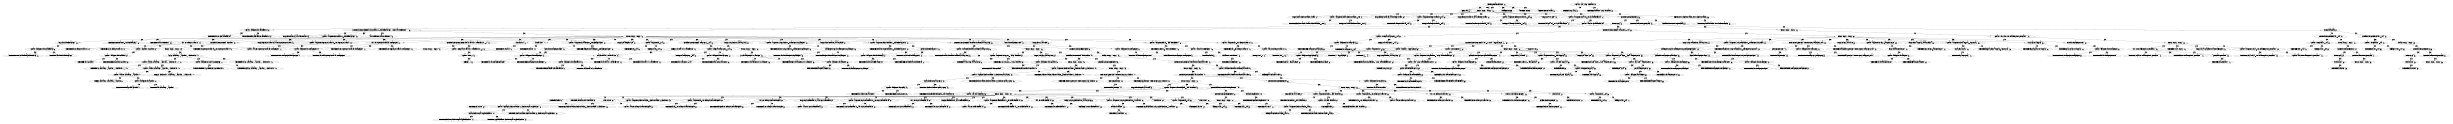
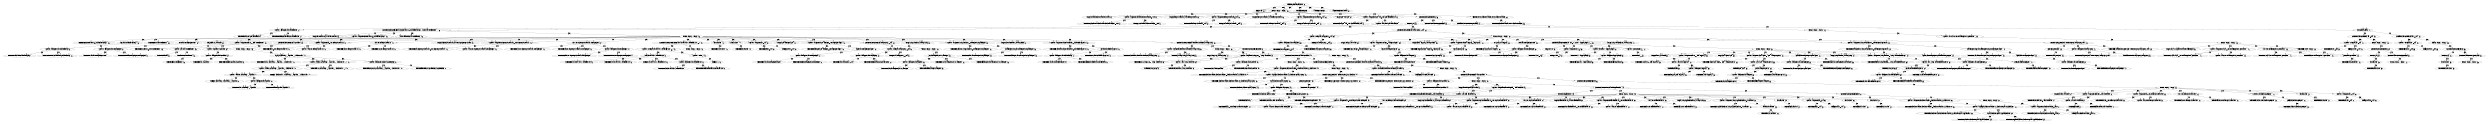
node "(IDENTIFIER,keyArray,Arrays.sort(keyArray))": removed
edge "(LITERAL,0,dis.read(buf, 0, readBufferSize))" -> "(read,dis.read(buf, 0, readBufferSize))": reversed
edge "(<operator>.assignment,String prop = (String) destination)" -> "(TYPE_REF,java.lang.String,java.lang.String)": now "(<operator>.assignment,String prop = (String) destination)" -> "(<operator>.cast,(String) destination)"
